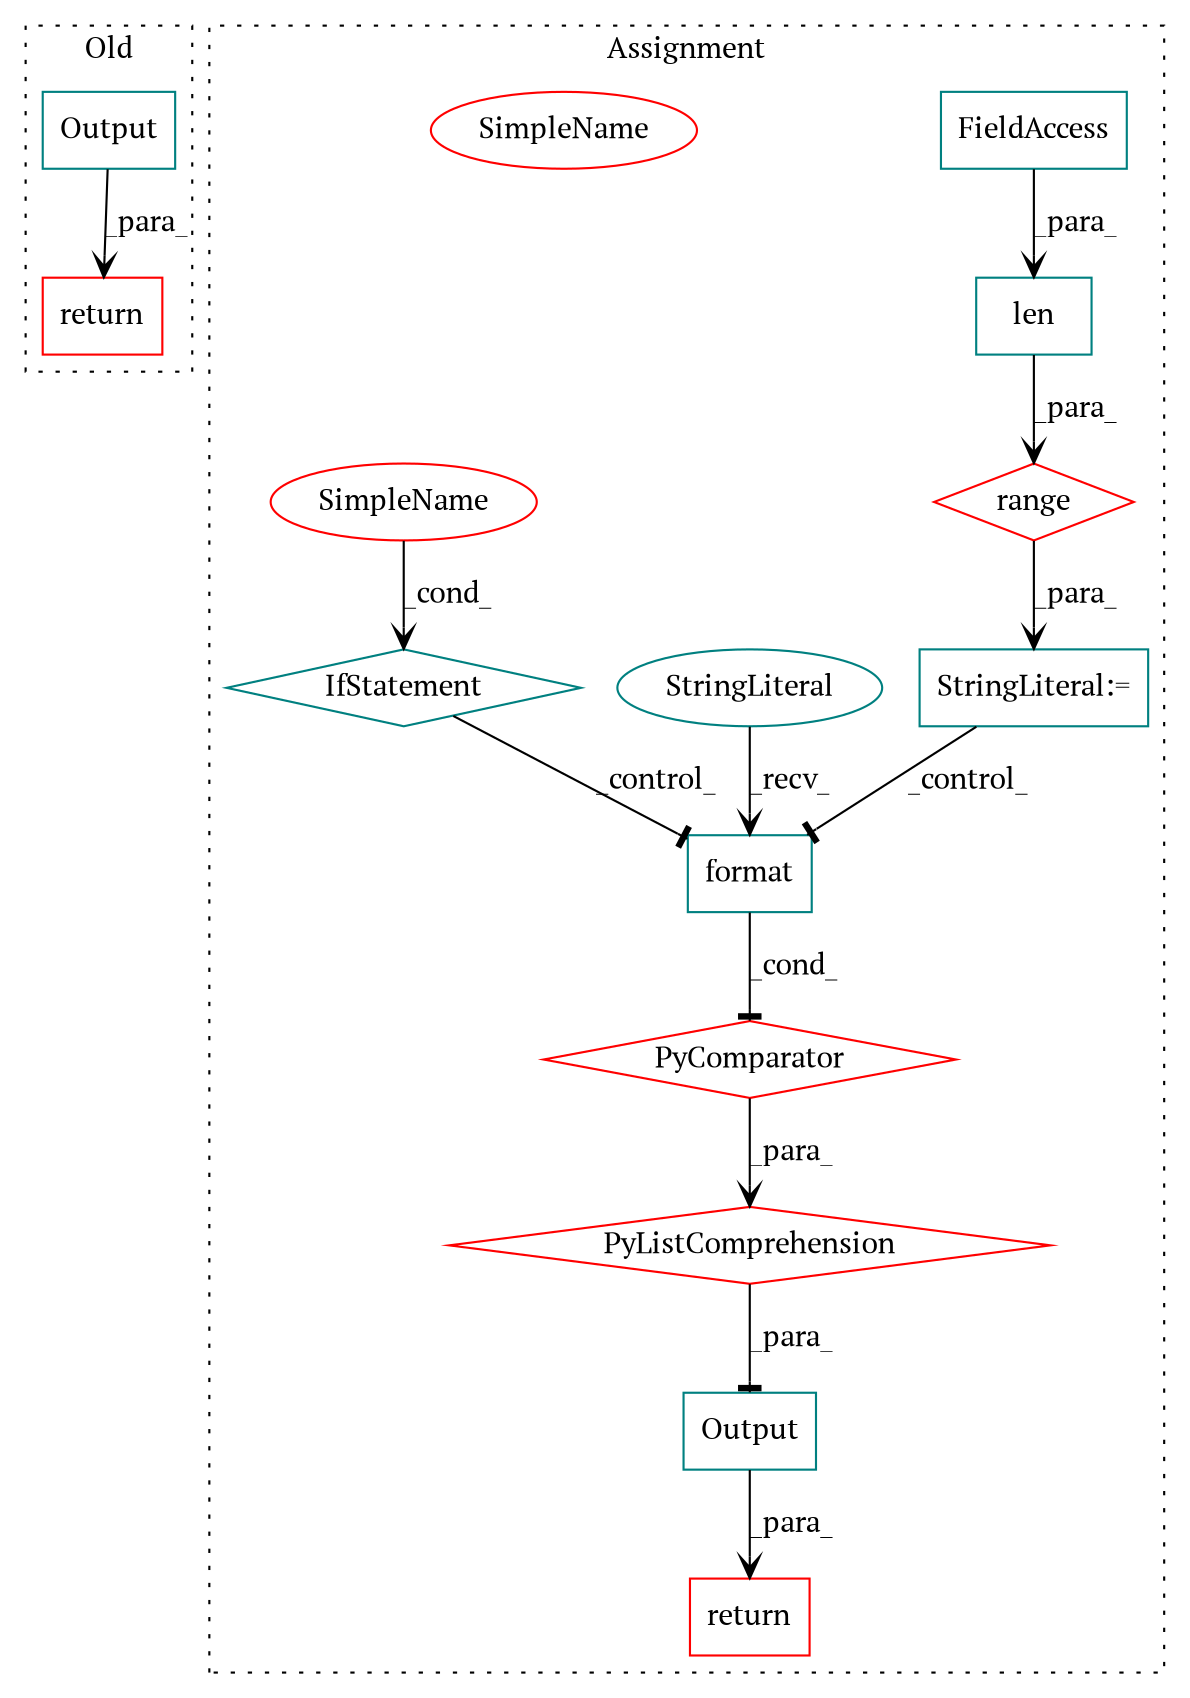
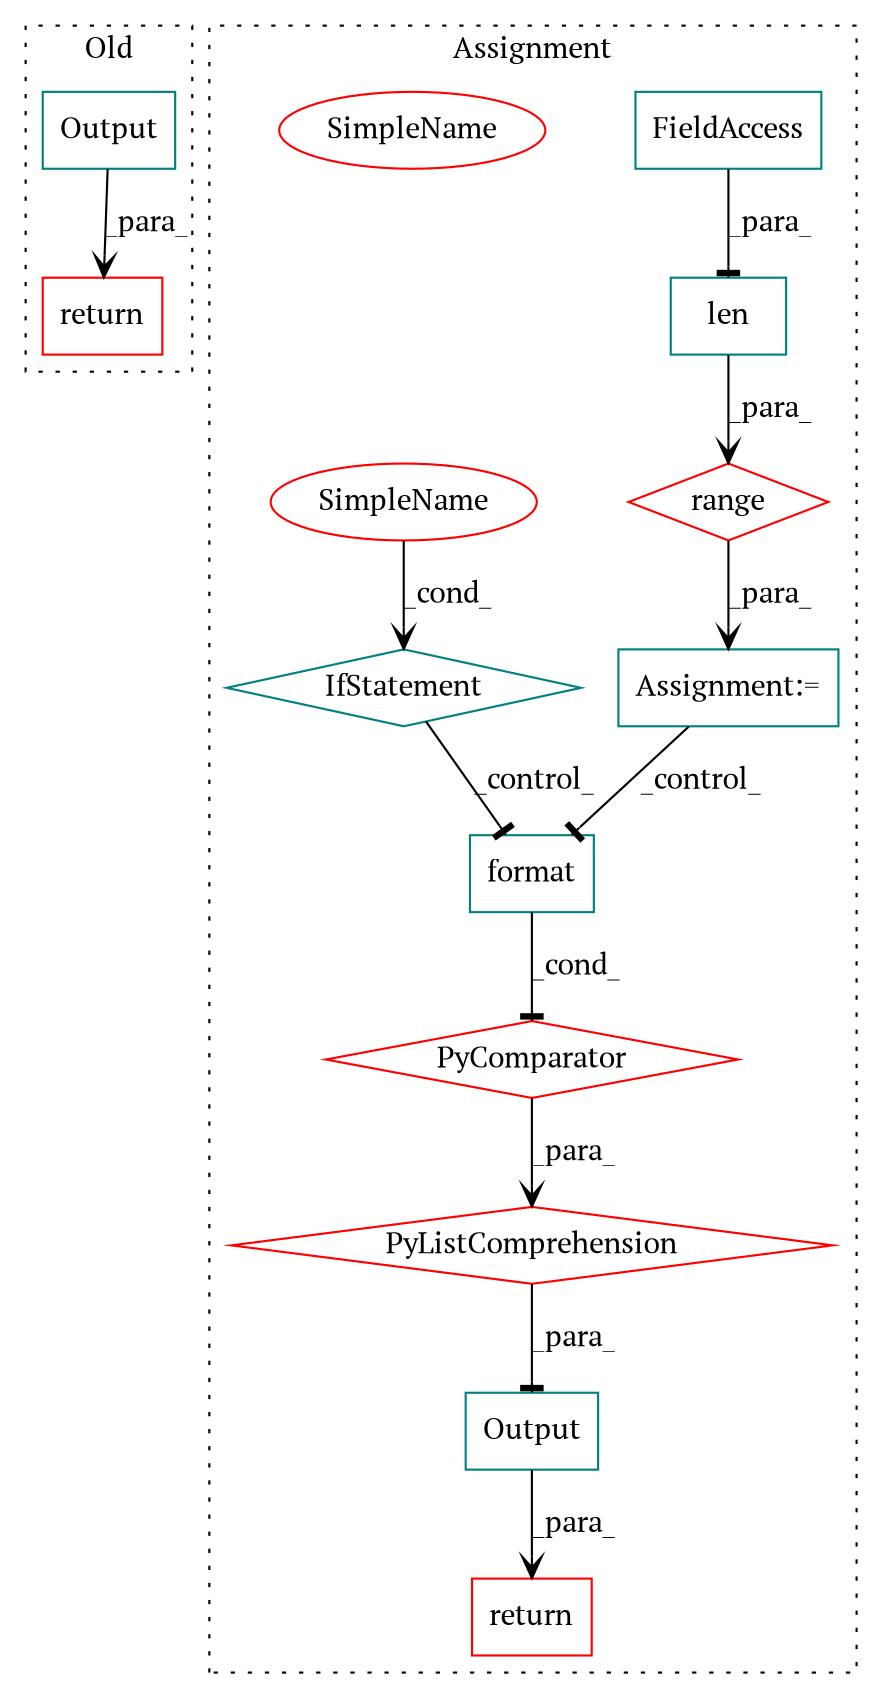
edge "FieldAccess" -> "len": arrowhead vee -> tee
node "StringLiteral": removed
node "StringLiteral:=": label "StringLiteral:=" -> "Assignment:="
